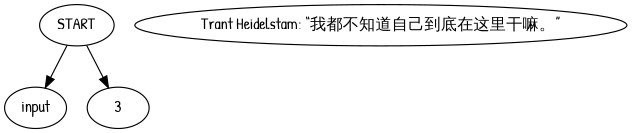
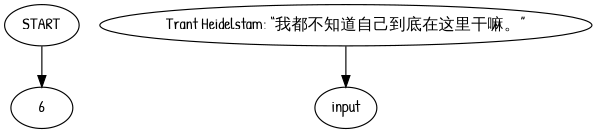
edge "START" -> "input": now "Trant Heidelstam: “我都不知道自己到底在这里干嘛。”" -> "input"
node "3": label "3" -> "6"
